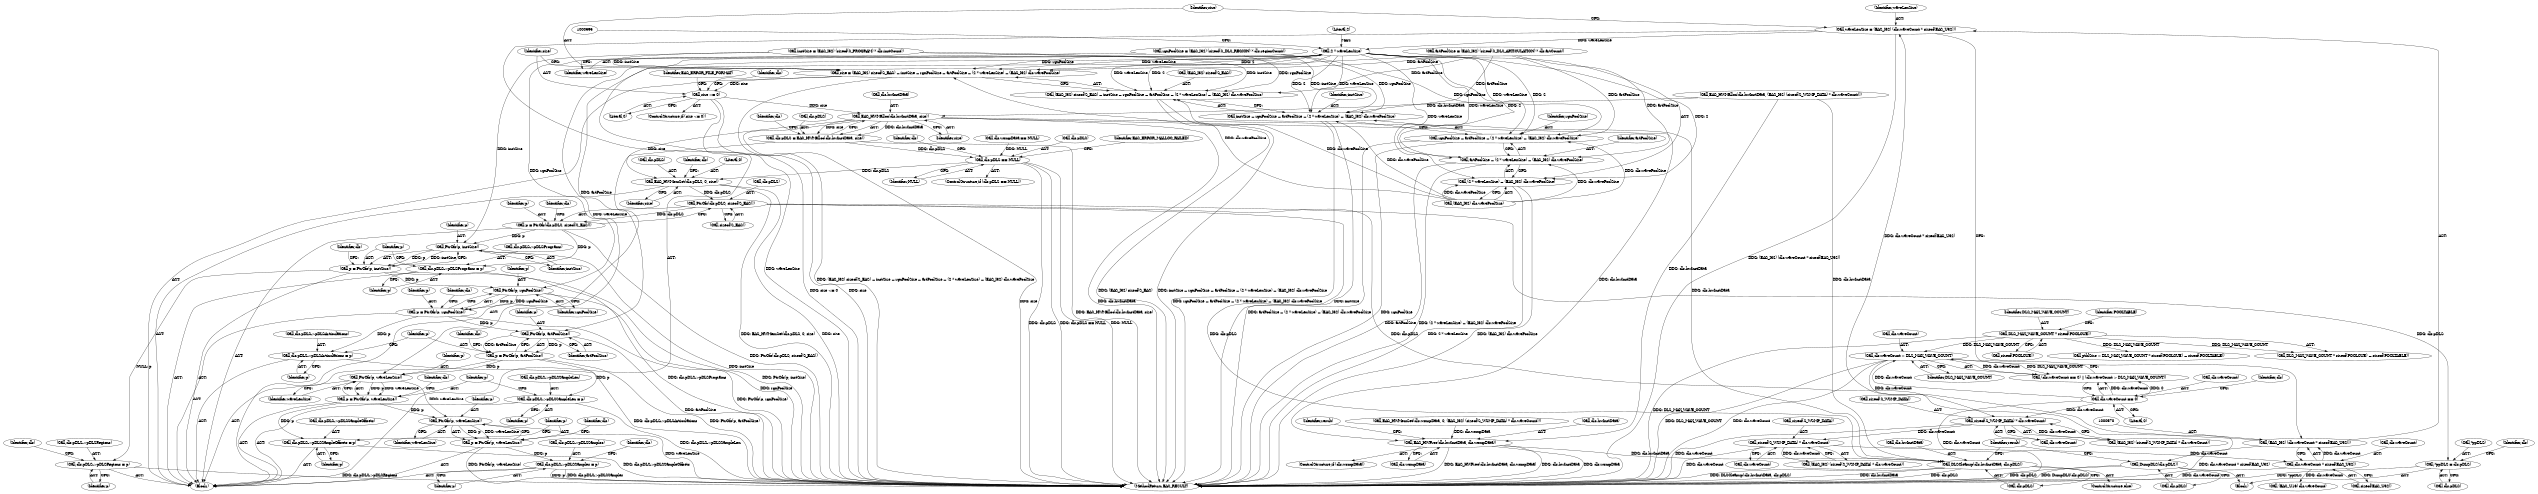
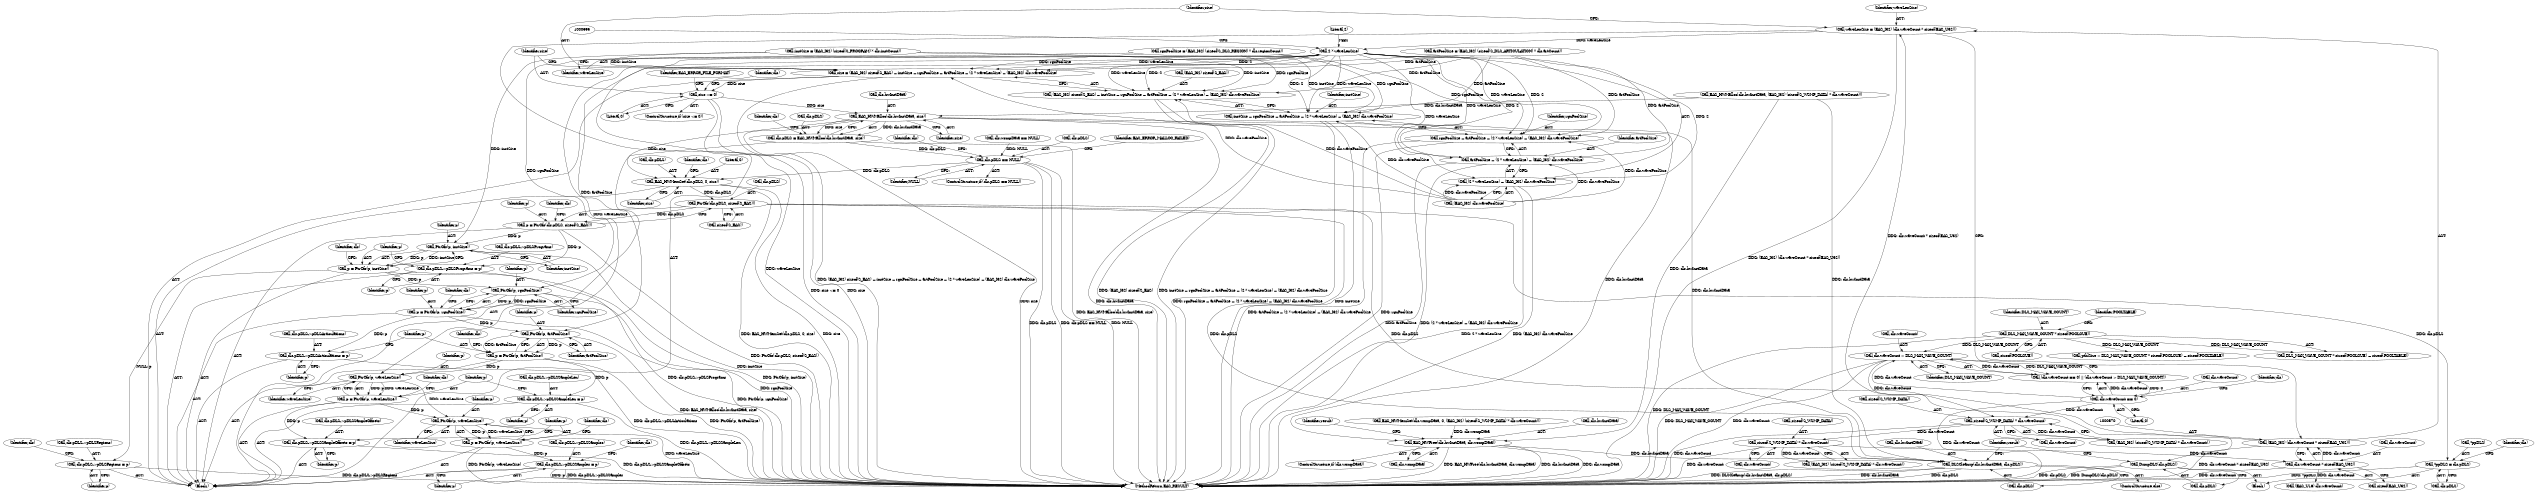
edge "(Call,PtrOfs(p, artPoolSize))" -> "(MethodReturn,EAS_RESULT)": label "DDG: artPoolSize" -> "DDG: EAS_HWMalloc(dls.hwInstData, size)"
